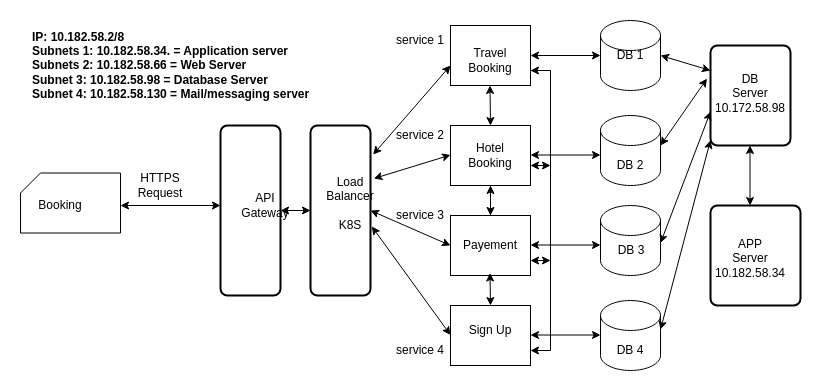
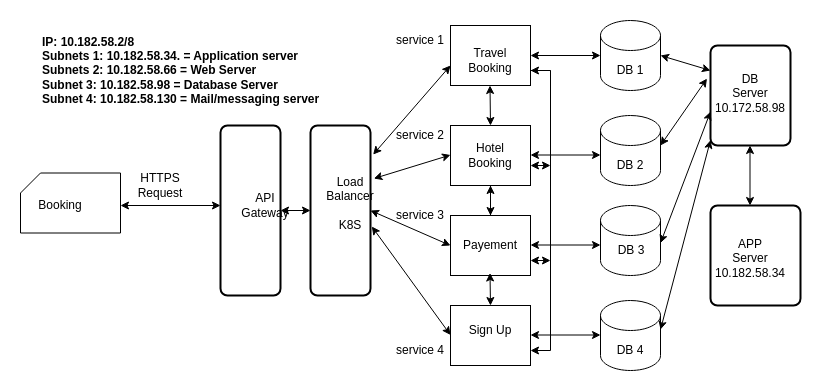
node "DB 1": moved (631, 56) -> (631, 71)
node "IP: 10.182.58.2/8 Subnets 1: 10.182.58.34. = Application server Subnets 2: 10.182.58.66 = Web Server Subnet 3: 10.182.58.98 = Database Server Subnet 4: 10.182.58.130 = Mail/messaging server": moved (176, 66) -> (186, 71)
